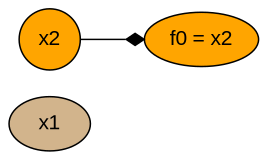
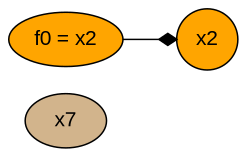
edge "x2" -> "f0 = x2": reversed
node "x1": label "x1" -> "x7"
